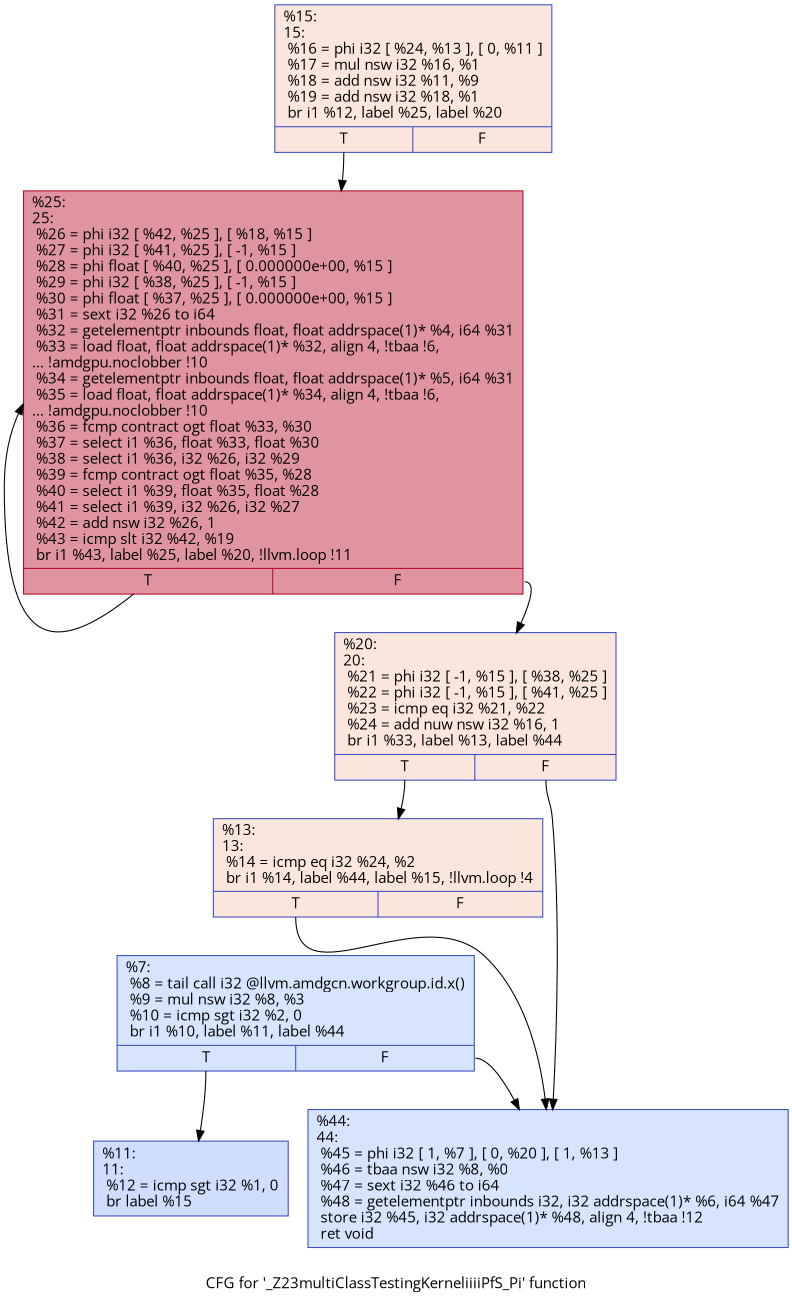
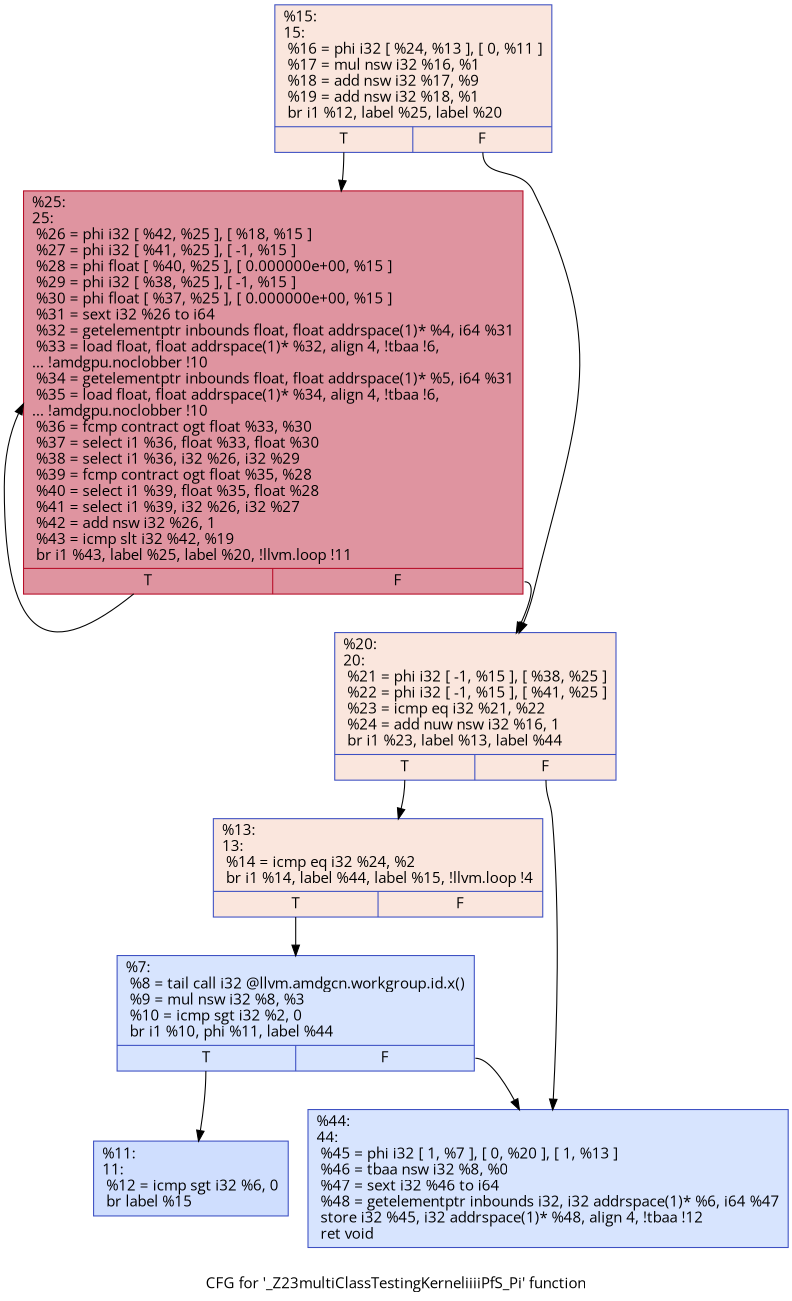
node "%15:": text "%18 = add nsw i32 %11, %9" -> "%18 = add nsw i32 %17, %9"
edge "%15:" -> "%20:": added
node "%20:": text "br i1 %33, label %13, label %44" -> "br i1 %23, label %13, label %44"
edge "%13:" -> "%44:": now "%13:" -> "%7:"
node "%7:": text "br i1 %10, label %11, label %44" -> "br i1 %10, phi %11, label %44"
node "%11:": text "%12 = icmp sgt i32 %1, 0" -> "%12 = icmp sgt i32 %6, 0"
